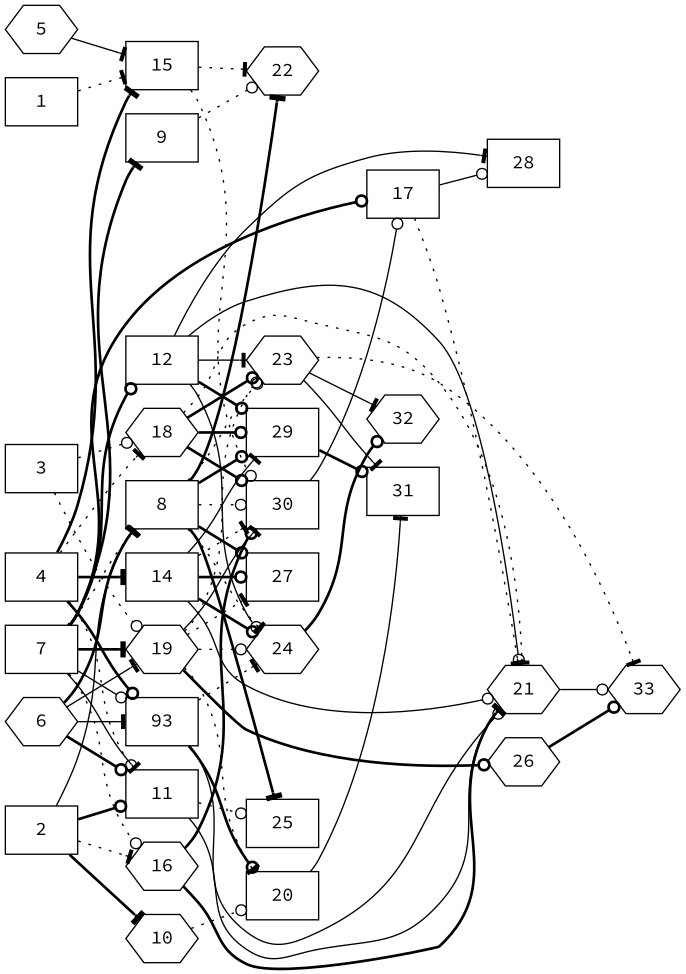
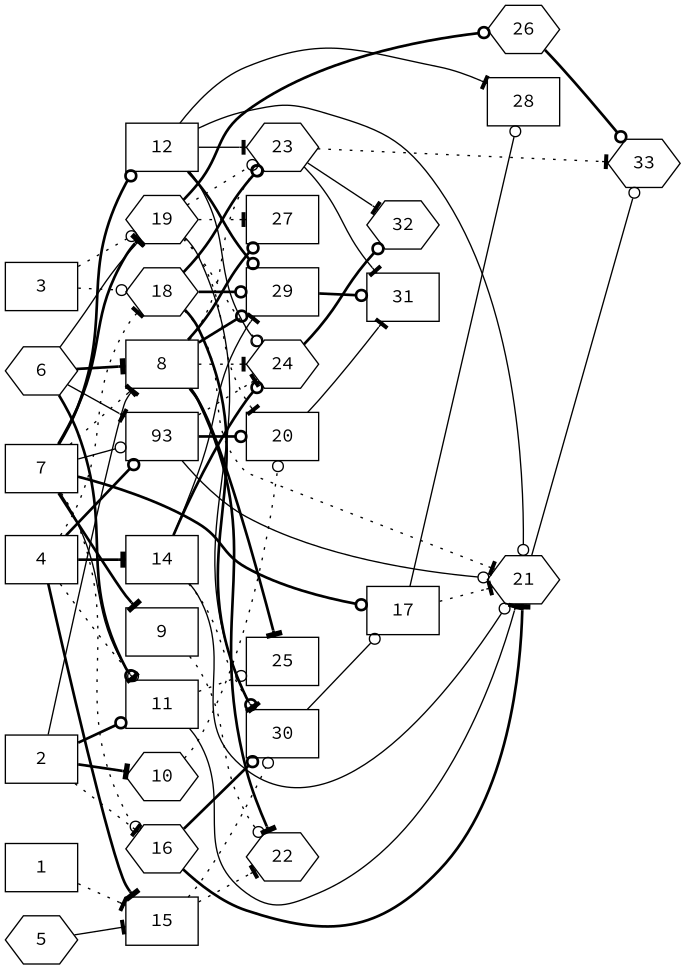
edge "8" -> "30": removed
edge "14" -> "27": removed
